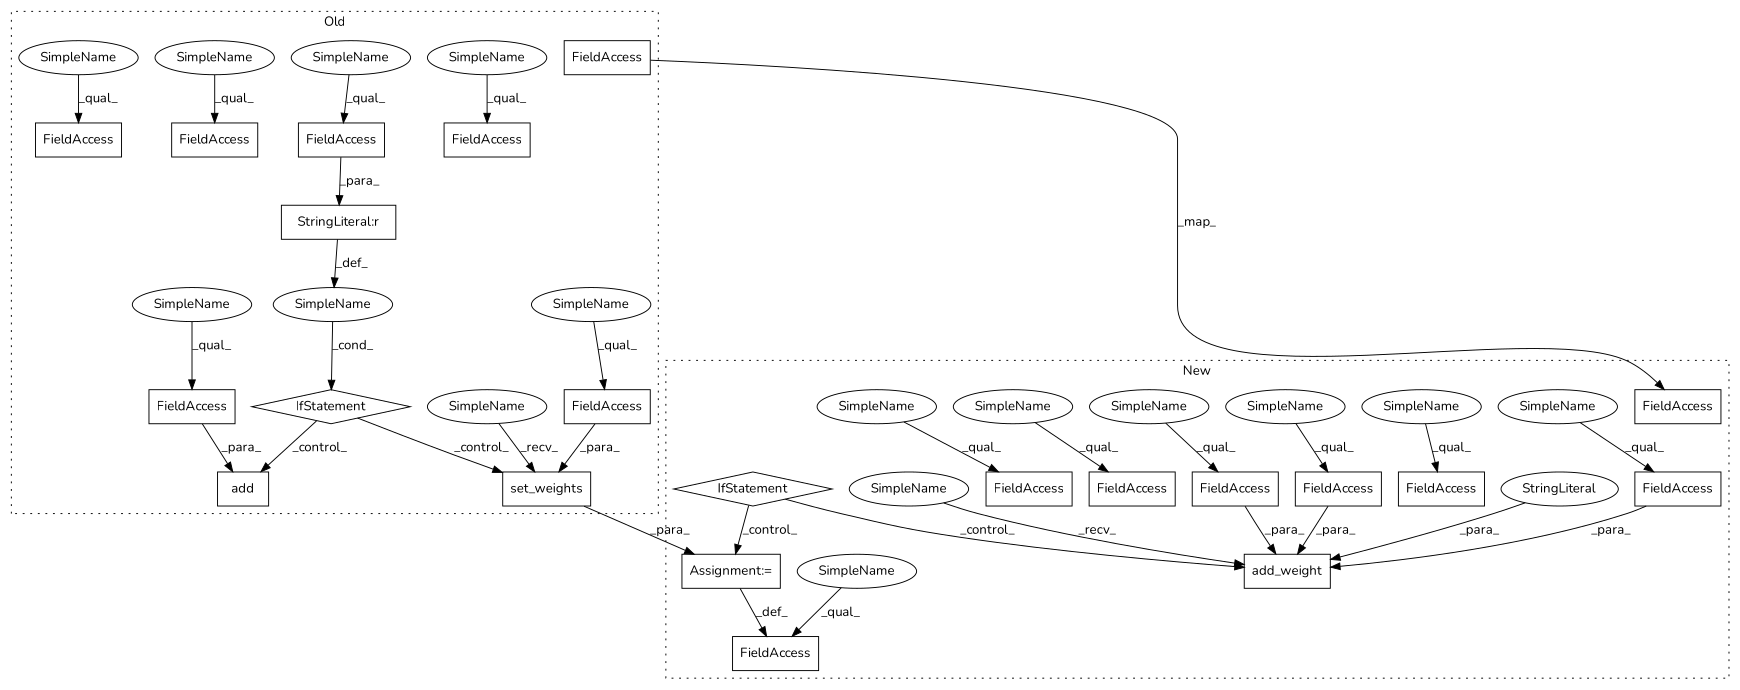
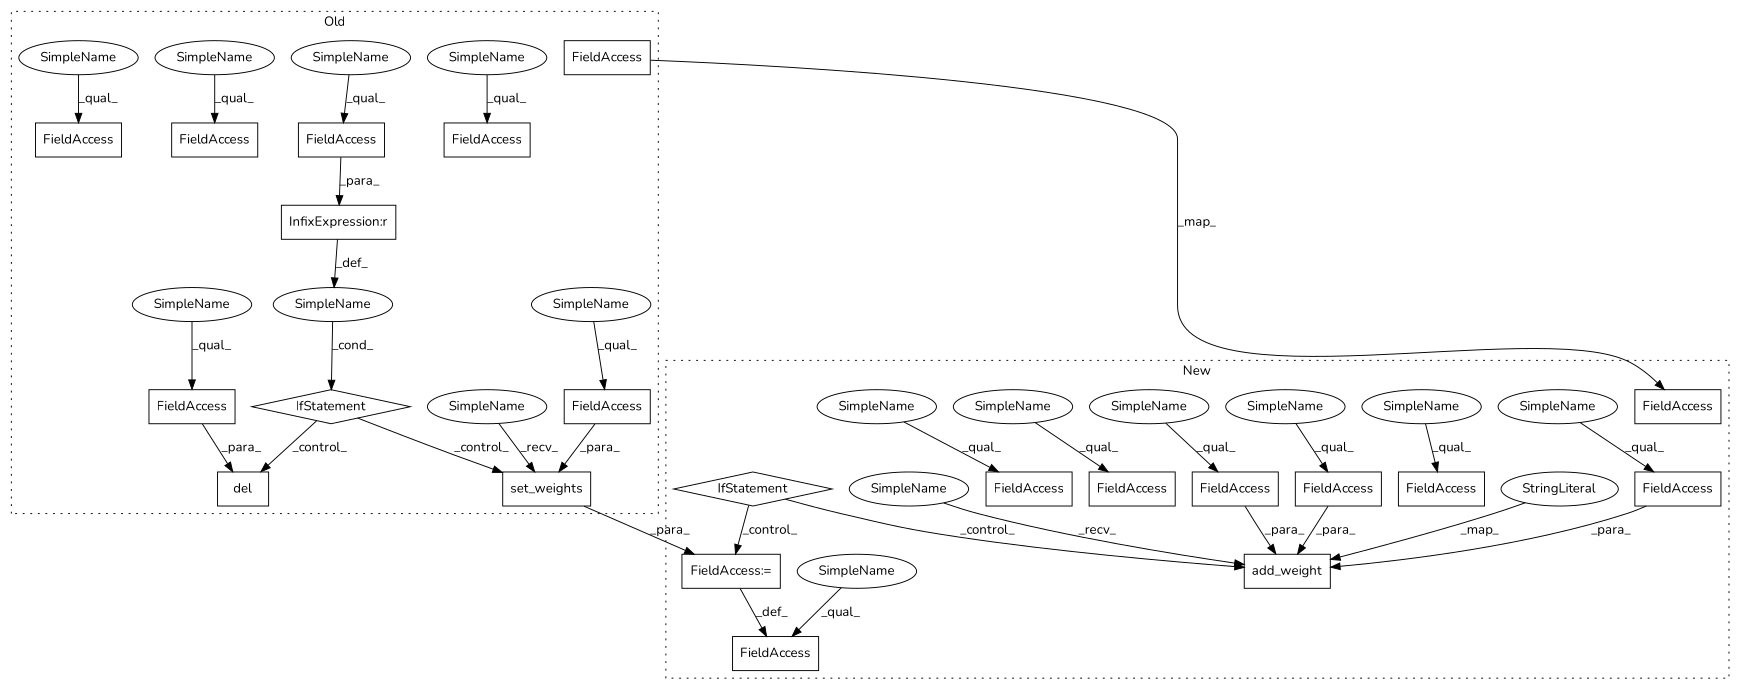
node "StringLiteral:r": label "StringLiteral:r" -> "InfixExpression:r"
node "add": label "add" -> "del"
edge "StringLiteral" -> "add_weight": label "_para_" -> "_map_"
node "Assignment:=": label "Assignment:=" -> "FieldAccess:="
